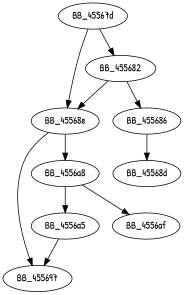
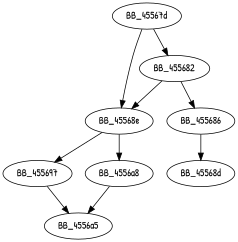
node "BB_4556af": removed
edge "BB_4556a5" -> "BB_455697": reversed
